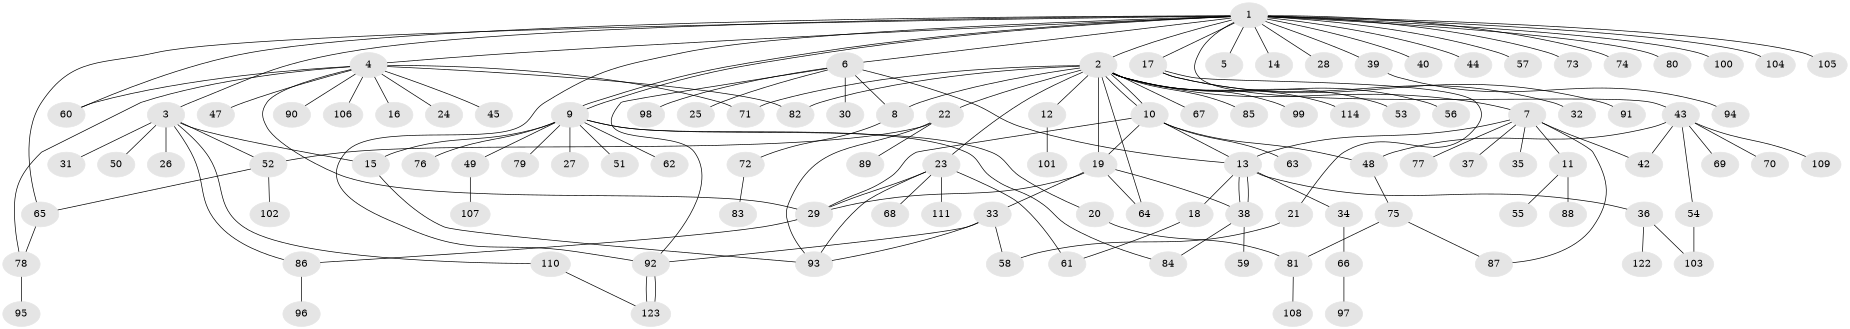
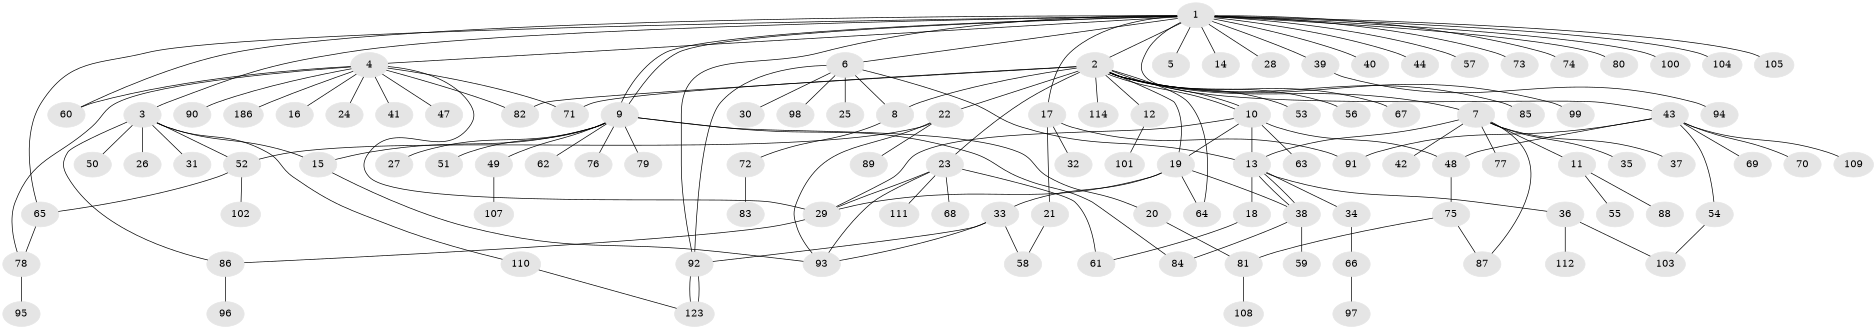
node "106": label "106" -> "186"
node "45": label "45" -> "41"
edge "43" -- "42": now "43" -- "91"
node "122": label "122" -> "112"
